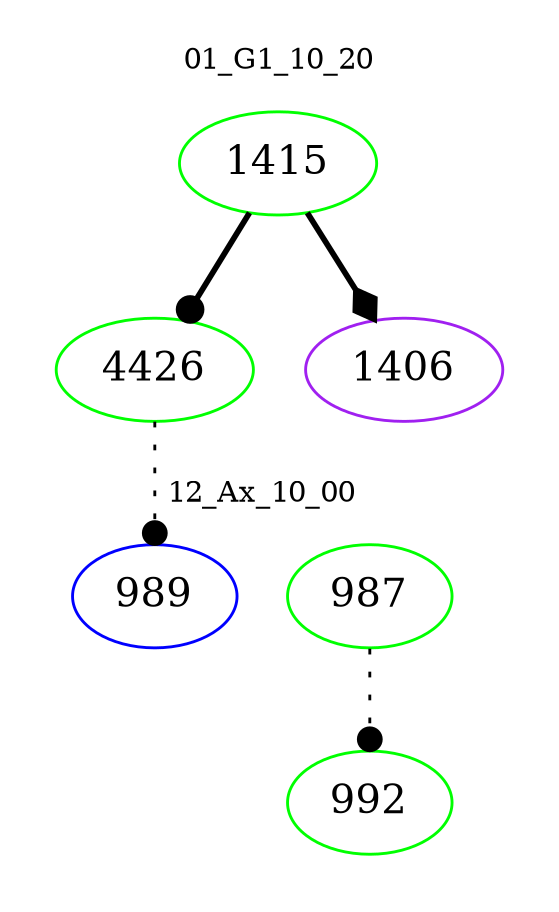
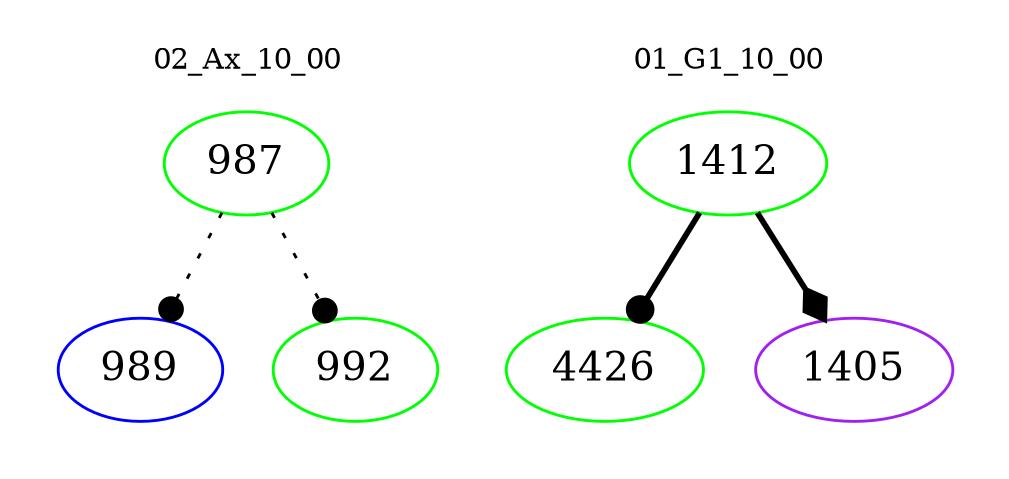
cluster "01_G1_10_20": label "01_G1_10_20" -> "01_G1_10_00"
node "1415": label "1415" -> "1412"
node "1406": label "1406" -> "1405"
edge "4426" -> "989": now "987" -> "989"
cluster "12_Ax_10_00": label "12_Ax_10_00" -> "02_Ax_10_00"
